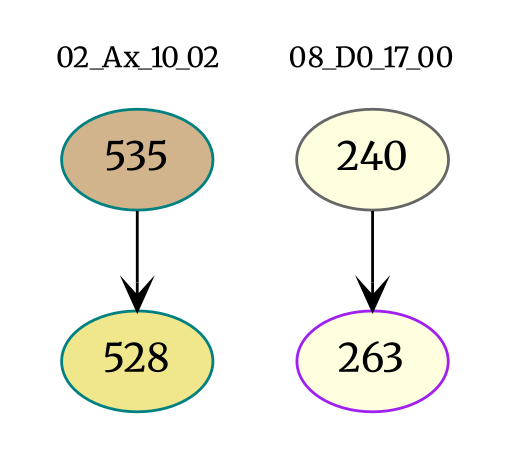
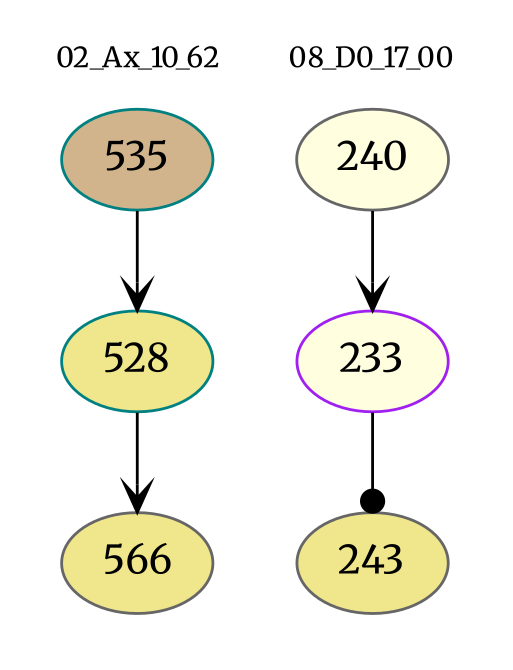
cluster "02_Ax_10_02": label "02_Ax_10_02" -> "02_Ax_10_62"
node "263": label "263" -> "233"
node "566": added
node "243": added
